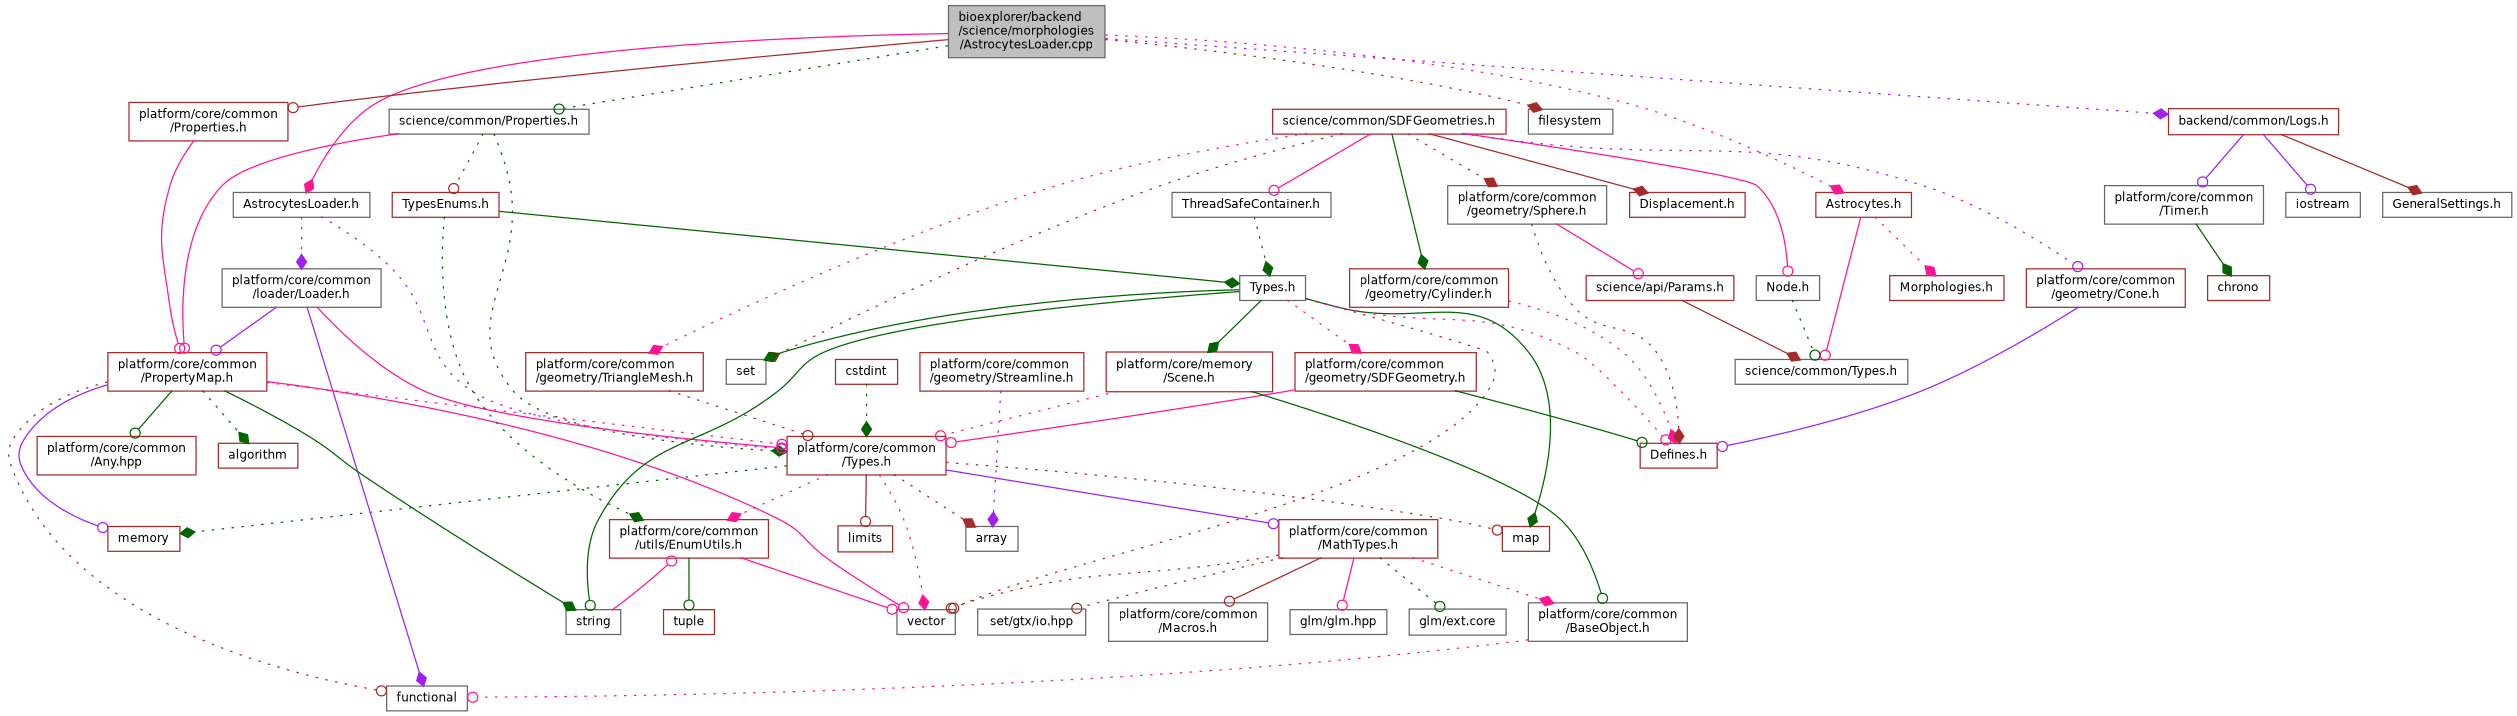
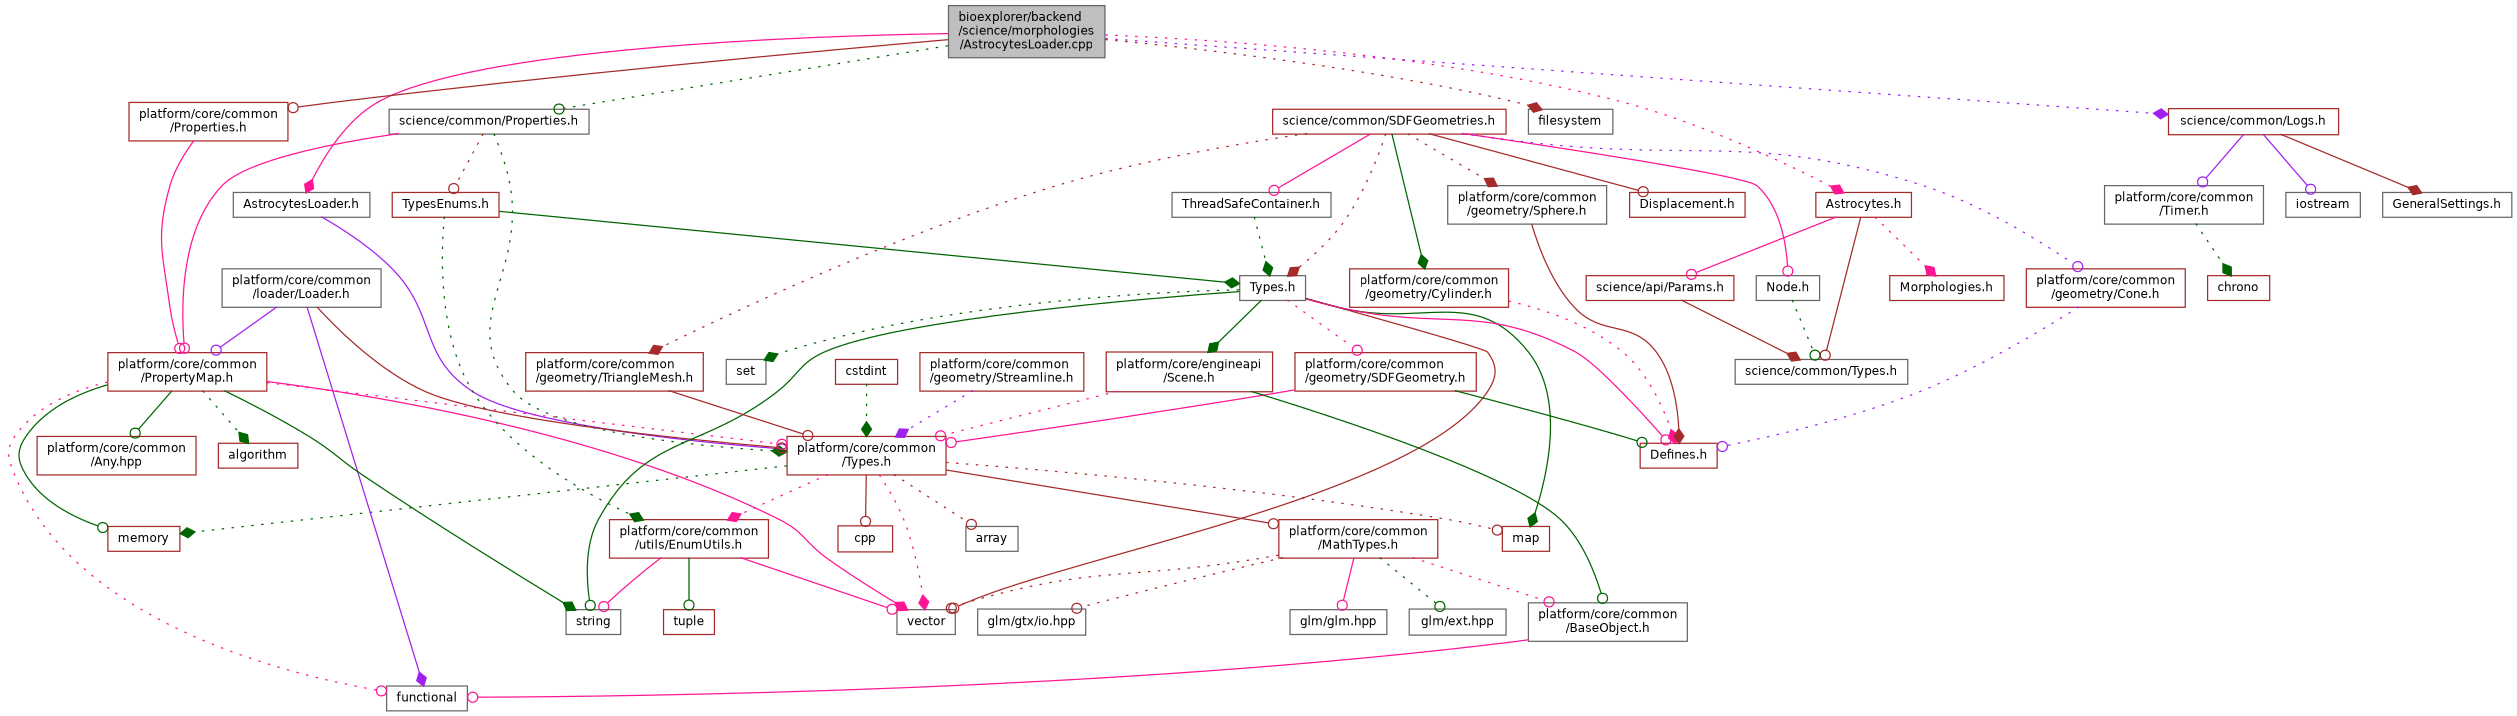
node "backend/common/Logs.h": label "backend/common/Logs.h" -> "science/common/Logs.h"
edge "science/common/SDFGeometries.h" -> "Displacement.h": arrowhead diamond -> odot
edge "science/common/SDFGeometries.h" -> "platform/core/common /geometry/TriangleMesh.h": color deeppink -> brown
edge "science/common/SDFGeometries.h" -> "set": now "science/common/SDFGeometries.h" -> "Types.h"
edge "AstrocytesLoader.h" -> "platform/core/common /loader/Loader.h": removed
edge "platform/core/common /Timer.h" -> "chrono": style solid -> dotted
edge "platform/core/common /geometry/Sphere.h" -> "science/api/Params.h": now "Astrocytes.h" -> "science/api/Params.h"
edge "Astrocytes.h" -> "science/common/Types.h": color deeppink -> brown
edge "Types.h" -> "set": style solid -> dotted
edge "Types.h" -> "platform/core/common /geometry/SDFGeometry.h": arrowhead diamond -> odot
edge "platform/core/common /geometry/Sphere.h" -> "Defines.h": style dotted -> solid
edge "Types.h" -> "Defines.h": style dotted -> solid
node "platform/core/memory /Scene.h": label "platform/core/memory /Scene.h" -> "platform/core/engineapi /Scene.h"
edge "platform/core/common /loader/Loader.h" -> "platform/core/common /Types.h": color deeppink -> brown
edge "platform/core/common /geometry/Cone.h" -> "Defines.h": style solid -> dotted
edge "AstrocytesLoader.h" -> "platform/core/common /Types.h": style dotted -> solid
edge "platform/core/common /geometry/TriangleMesh.h" -> "platform/core/common /Types.h": style dotted -> solid
edge "platform/core/common /PropertyMap.h" -> "vector": arrowhead odot -> diamond
edge "platform/core/common /PropertyMap.h" -> "memory": color purple -> darkgreen
edge "platform/core/common /geometry/Streamline.h" -> "array": now "platform/core/common /geometry/Streamline.h" -> "platform/core/common /Types.h"
edge "Types.h" -> "vector": style dotted -> solid
edge "platform/core/common /Types.h" -> "platform/core/common /MathTypes.h": color purple -> brown
edge "platform/core/common /Types.h" -> "array": arrowhead diamond -> odot
node "limits": label "limits" -> "cpp"
edge "platform/core/common /MathTypes.h" -> "platform/core/common /BaseObject.h": arrowhead diamond -> odot
edge "platform/core/common /PropertyMap.h" -> "functional": color brown -> deeppink
edge "string" -> "platform/core/common /utils/EnumUtils.h": reversed
node "set/gtx/io.hpp": label "set/gtx/io.hpp" -> "glm/gtx/io.hpp"
node "platform/core/common /Macros.h": removed
node "glm/ext.core": label "glm/ext.core" -> "glm/ext.hpp"
edge "platform/core/common /BaseObject.h" -> "functional": style dotted -> solid
